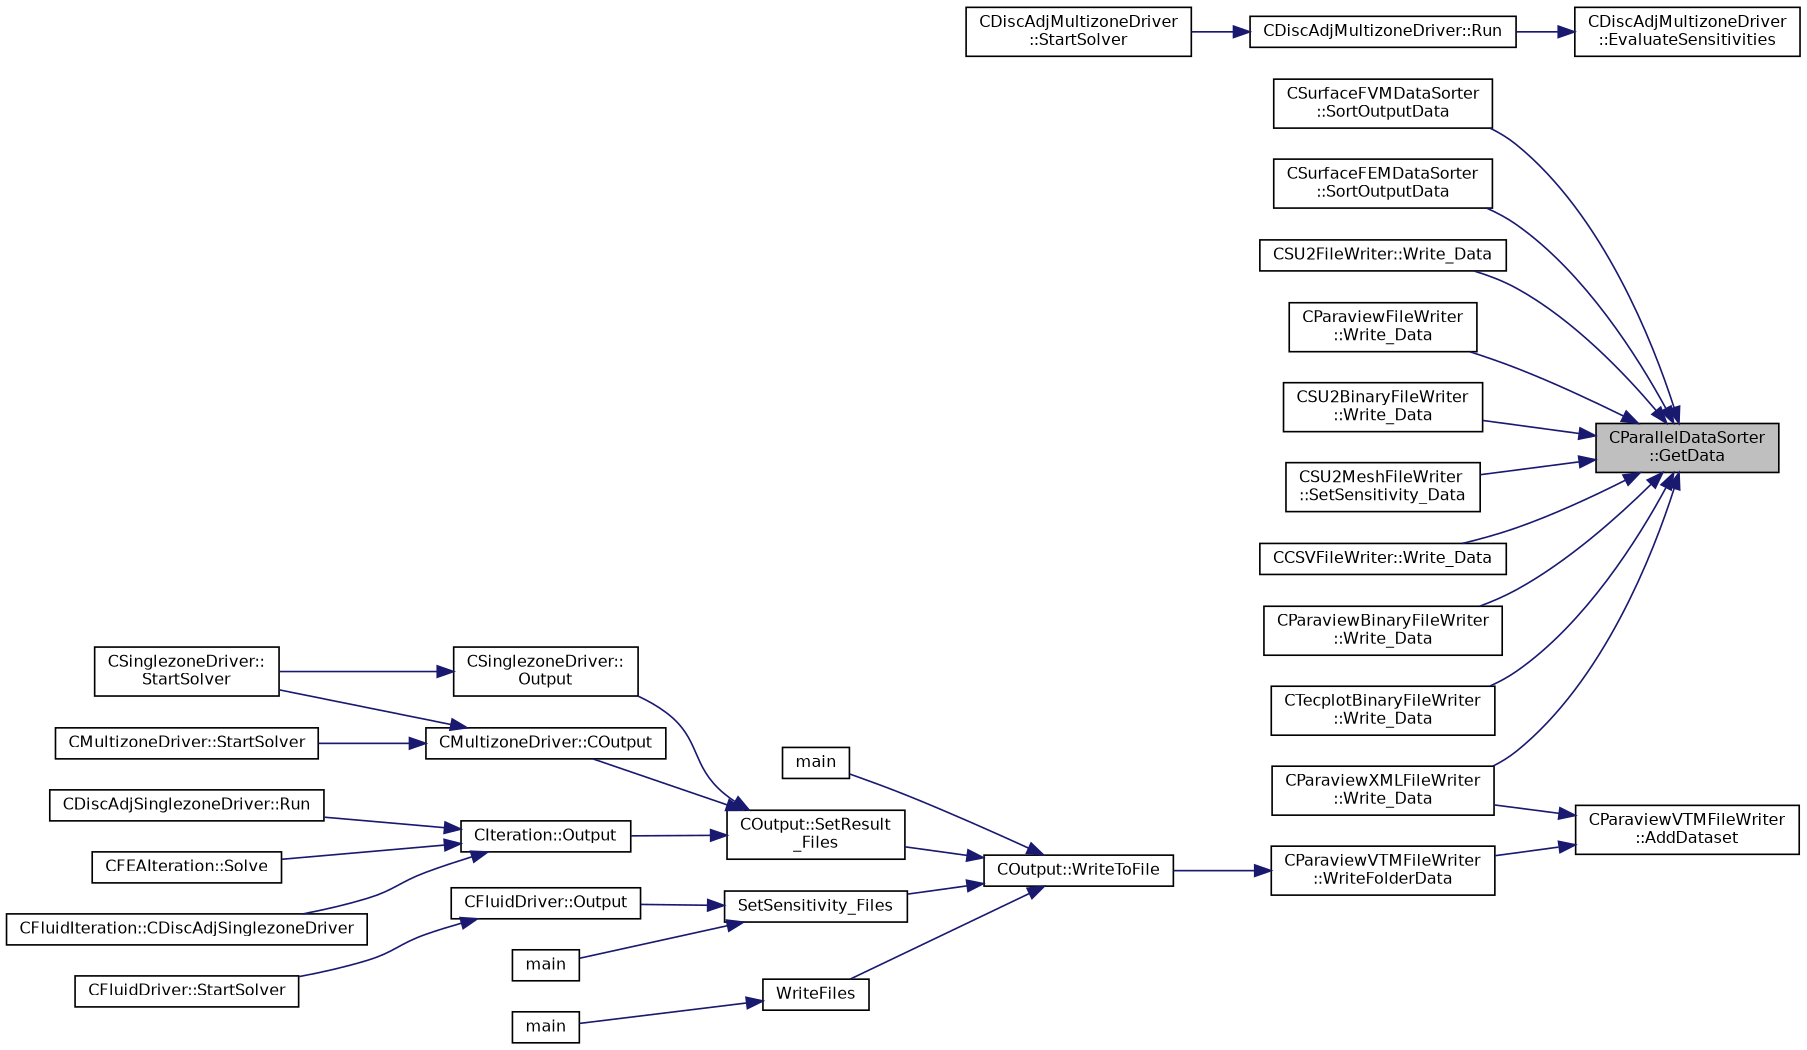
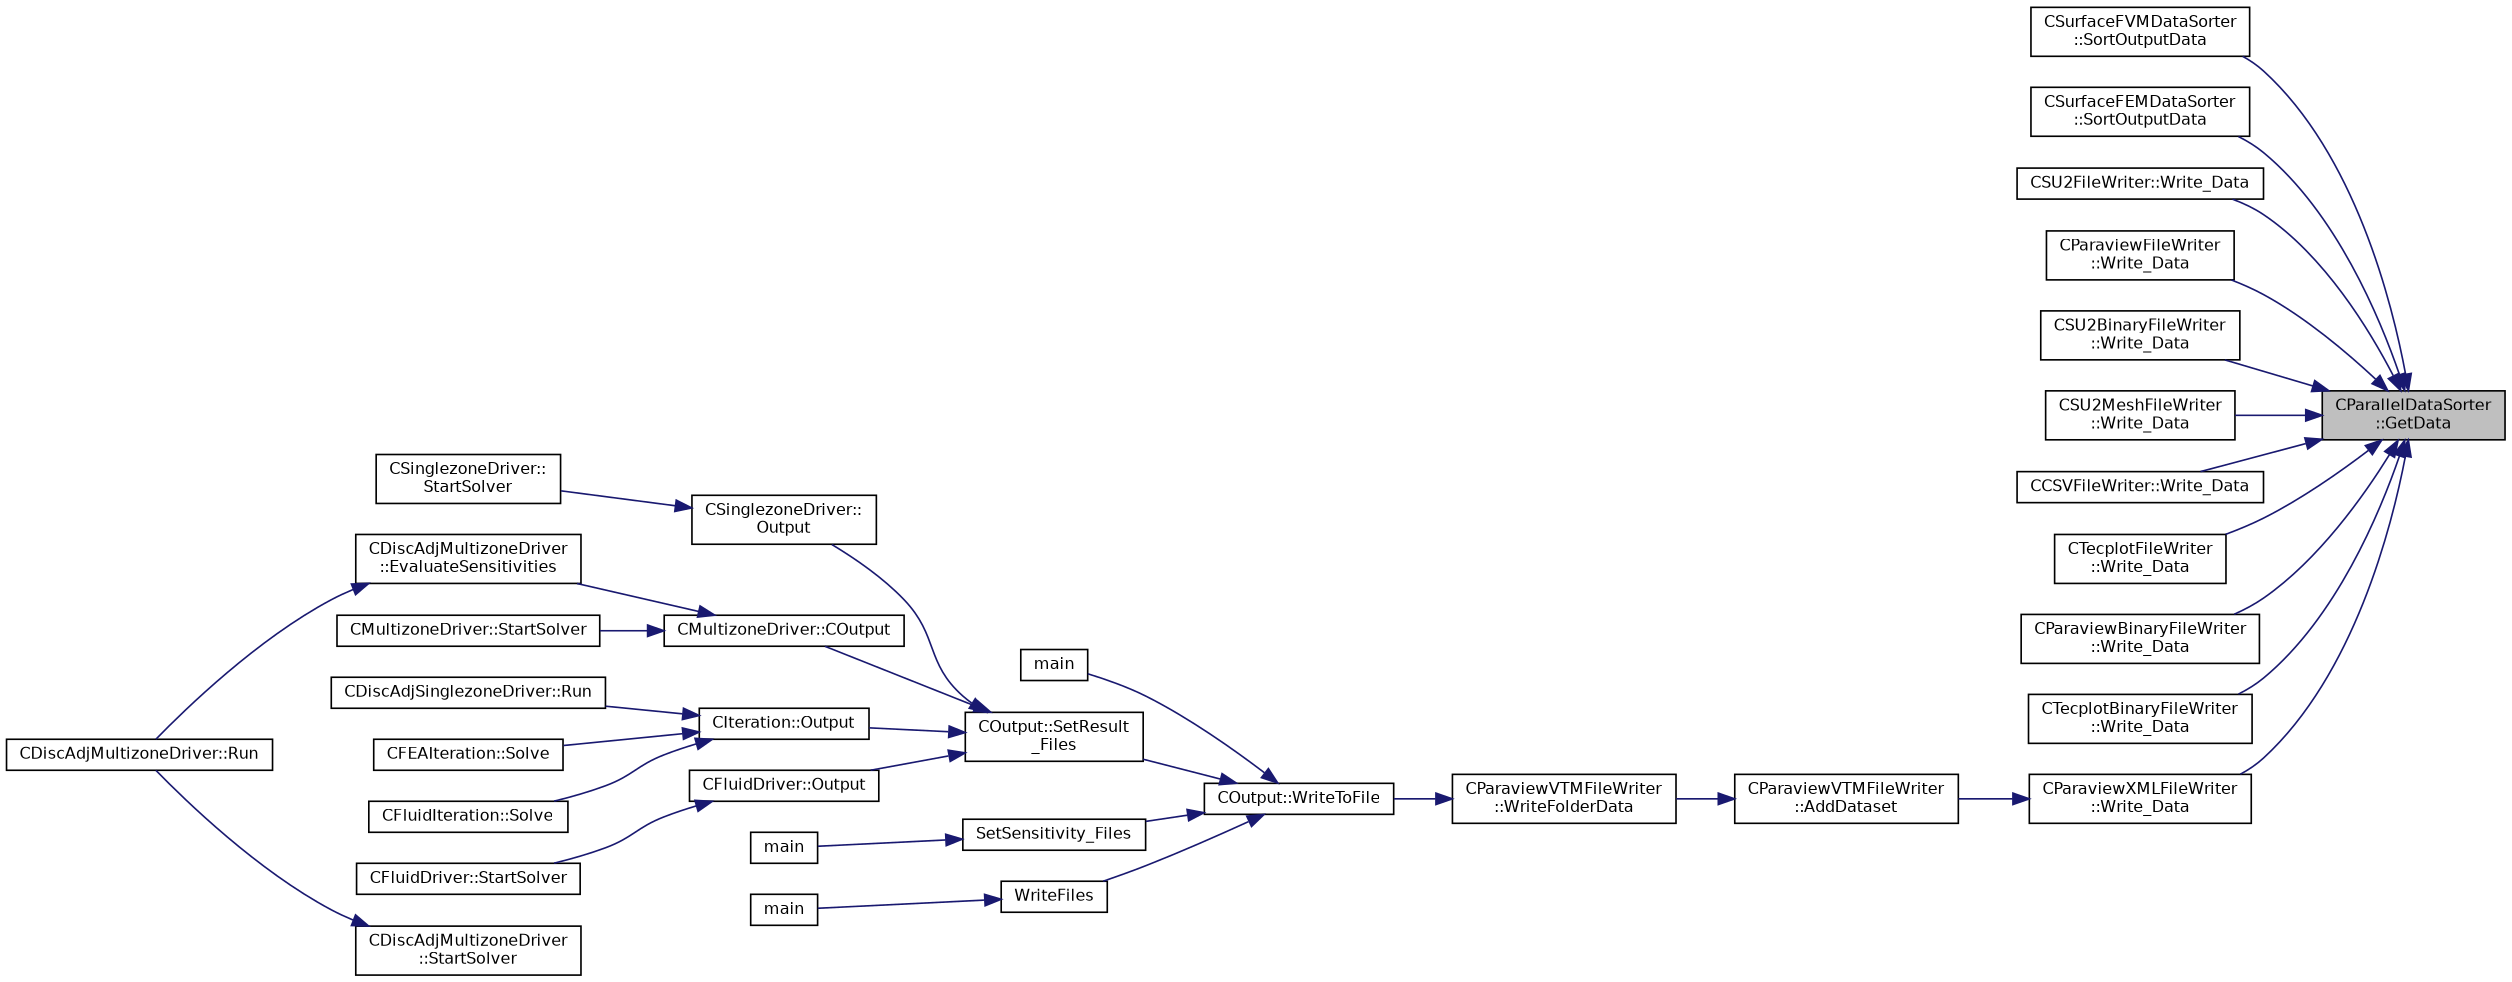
edge "CDiscAdjMultizoneDriver ::StartSolver" -> "CDiscAdjMultizoneDriver::Run": reversed
node "CSU2MeshFileWriter ::SetSensitivity_Data": label "CSU2MeshFileWriter ::SetSensitivity_Data" -> "CSU2MeshFileWriter ::Write_Data"
node "CTecplotFileWriter ::Write_Data": added
edge "CSinglezoneDriver:: StartSolver" -> "CMultizoneDriver::COutput": now "CDiscAdjMultizoneDriver ::EvaluateSensitivities" -> "CMultizoneDriver::COutput"
edge "CParaviewXMLFileWriter ::Write_Data" -> "CParaviewVTMFileWriter ::AddDataset": reversed
edge "CFluidDriver::Output" -> "SetSensitivity_Files": now "CFluidDriver::Output" -> "COutput::SetResult _Files"
node "CFluidIteration::CDiscAdjSinglezoneDriver": label "CFluidIteration::CDiscAdjSinglezoneDriver" -> "CFluidIteration::Solve"
